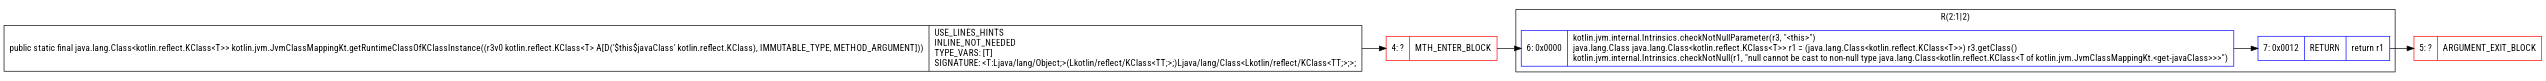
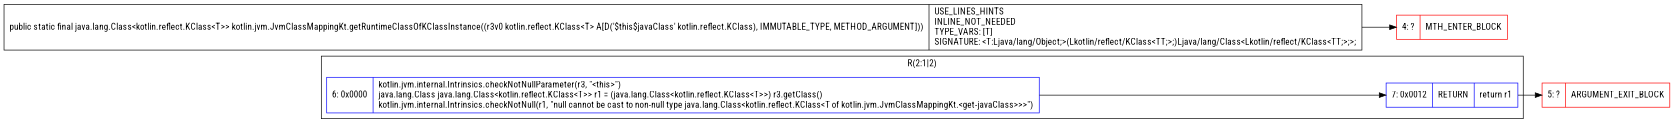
edge "4: ?" -> "6: 0x0000": removed
